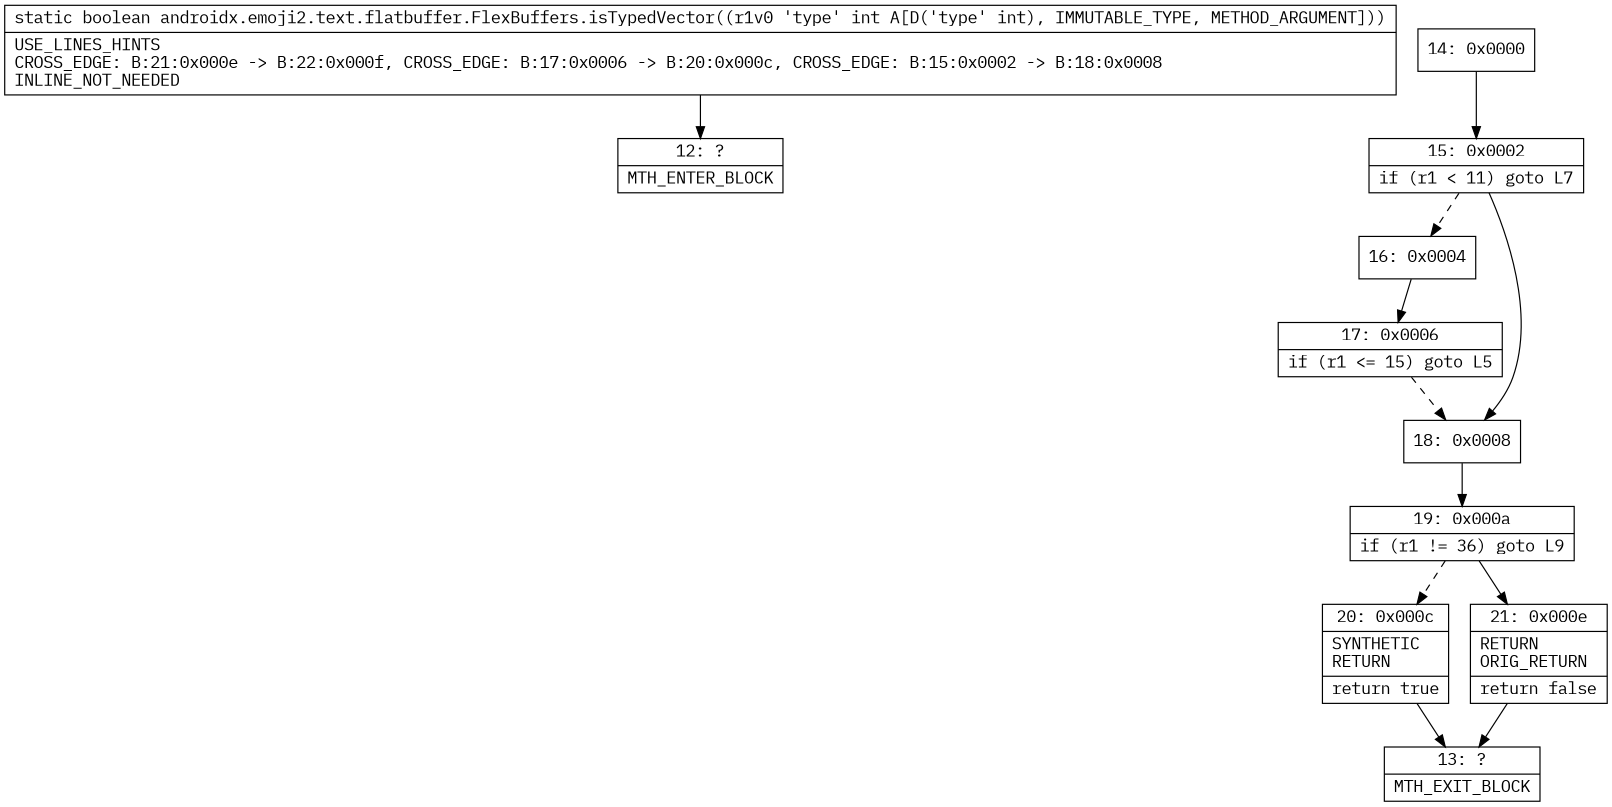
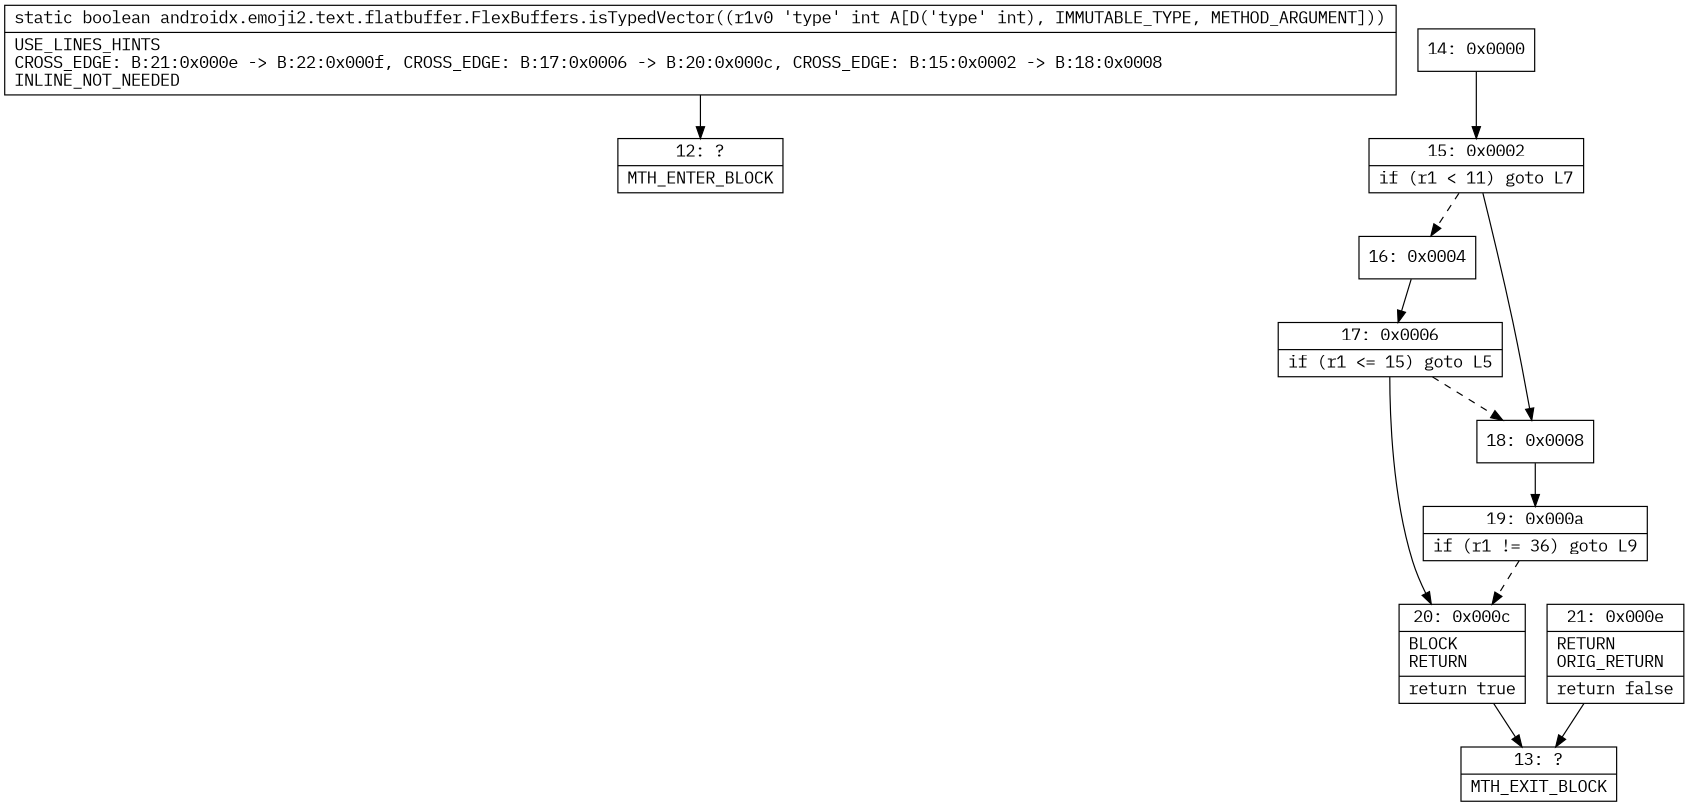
edge "17: 0x0006" -> "20: 0x000c": added
edge "19: 0x000a" -> "21: 0x000e": removed
node "20: 0x000c": text "SYNTHETIC" -> "BLOCK"
